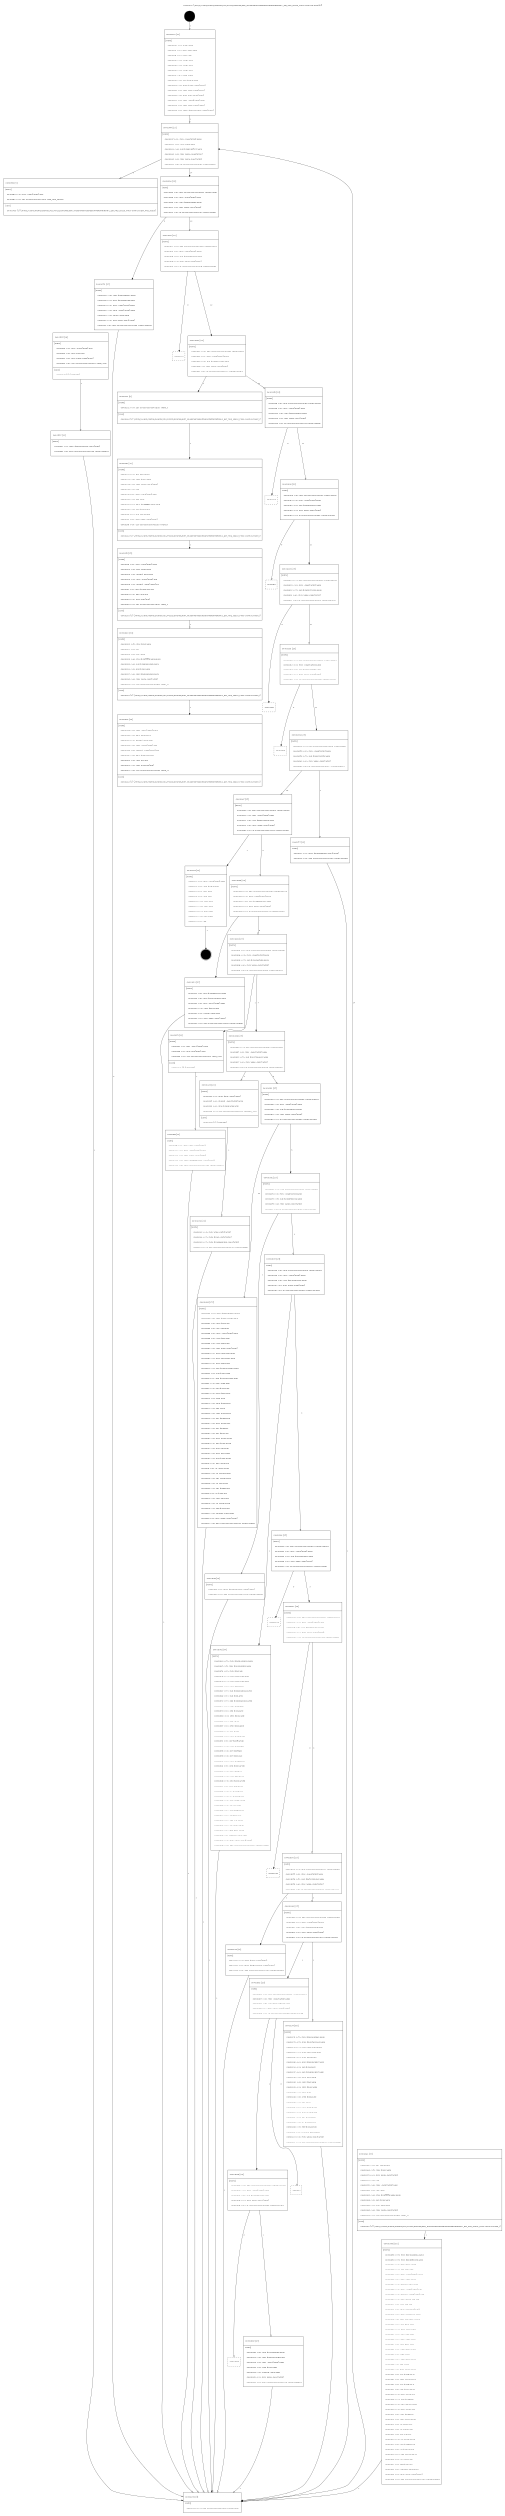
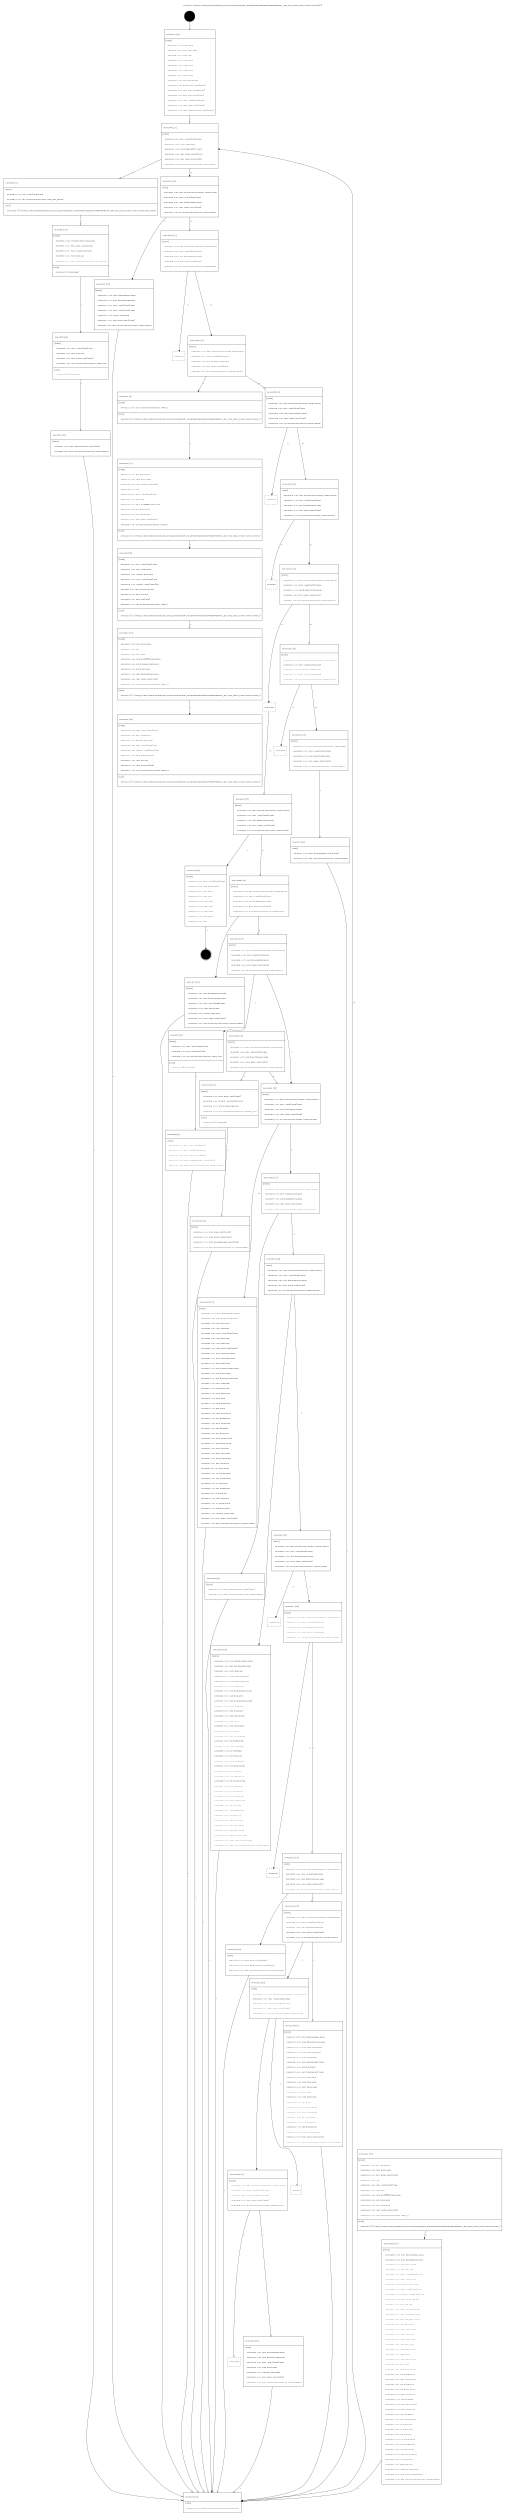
node "0x401f8c [25]": added
edge "0x401a56 [25]" -> "0x401a6f [25]": now "0x4020f4" -> "0x401a6f [25]"
edge "0x401aa1 [25]" -> "0x401aba [25]": now "0x401aa1 [25]" -> "0x401ad3 [25]"
